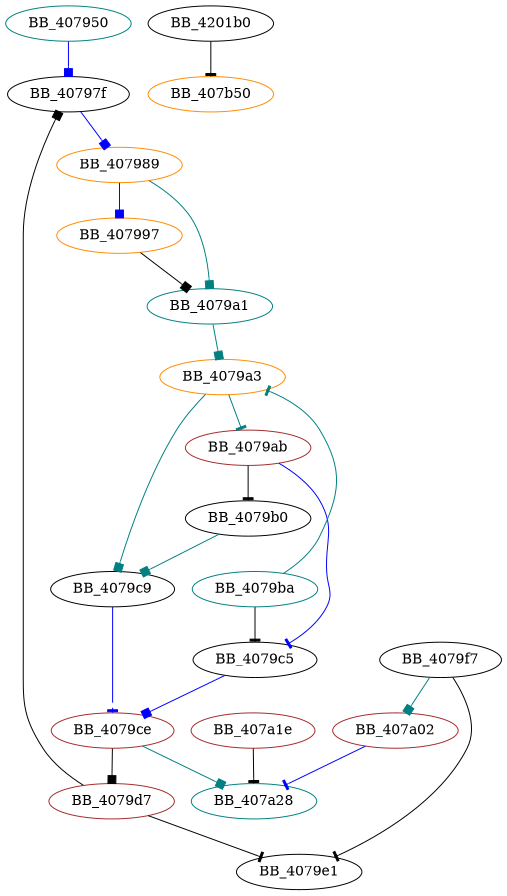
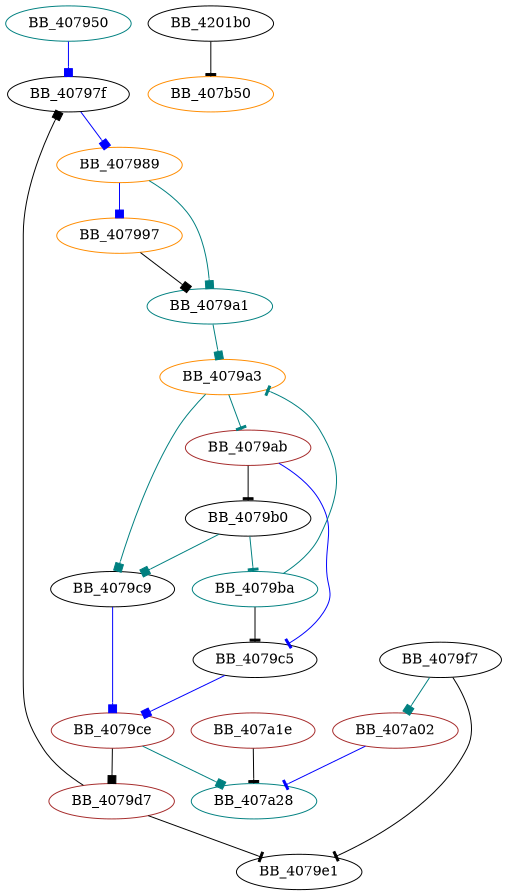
edge "BB_4079b0" -> "BB_4079ba": added
edge "BB_4079c9" -> "BB_4079ce": arrowhead tee -> box
